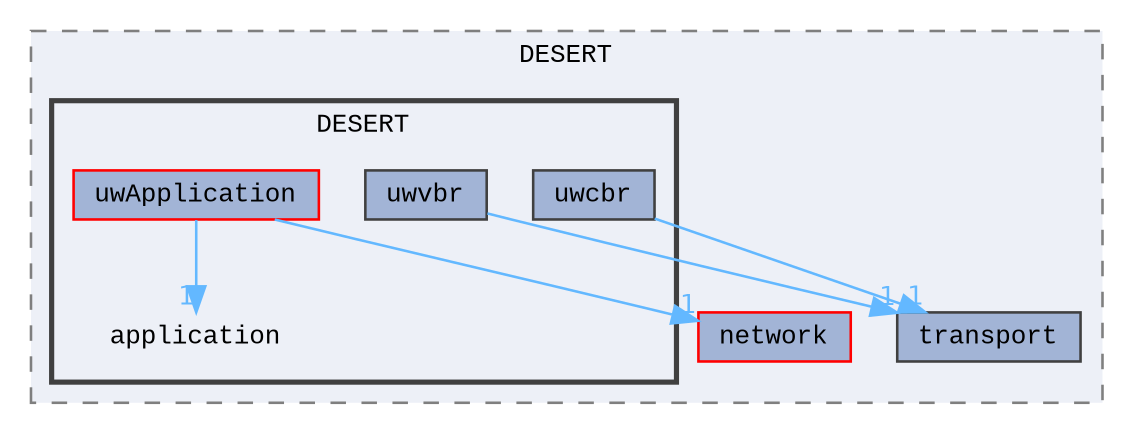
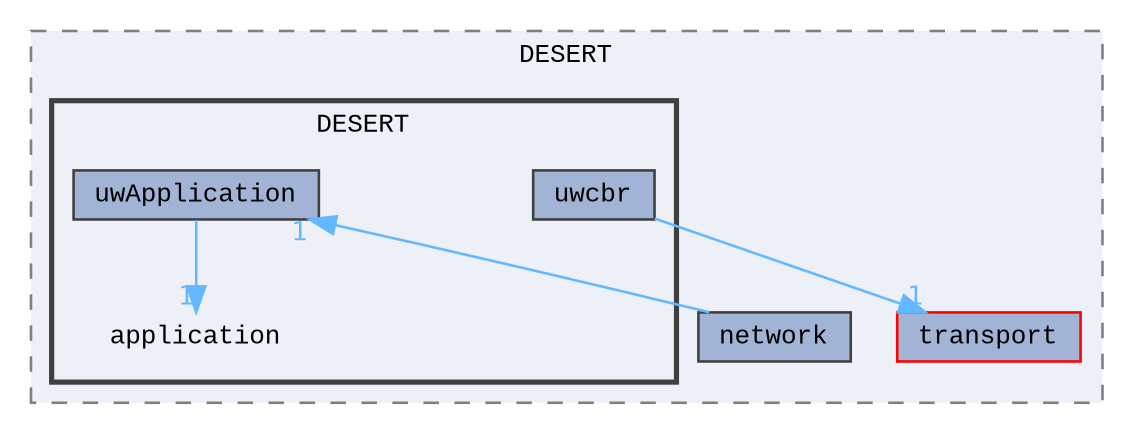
node "uwApplication": color red -> grey25
node "uwvbr": removed
edge "uwApplication" -> "network": reversed
node "network": color red -> grey25
node "transport": color grey25 -> red
